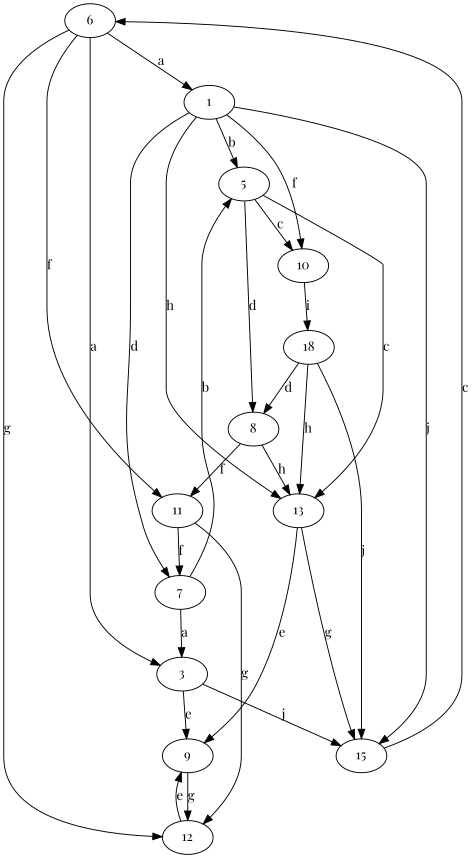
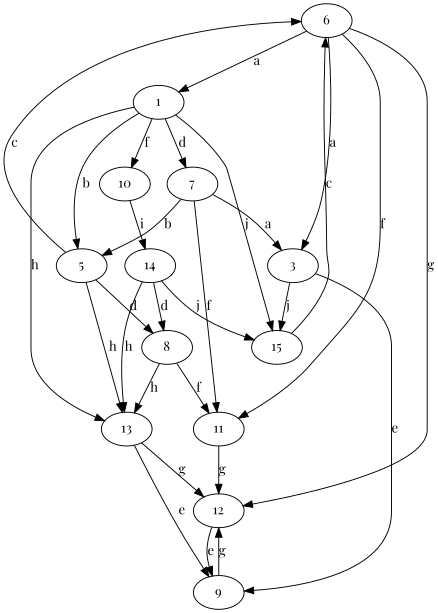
edge "5" -> "10": now "5" -> "6"
node "18": label "18" -> "14"
edge "5" -> "13": label "c" -> "h"
edge "11" -> "7": reversed
edge "13" -> "15": now "13" -> "12"
